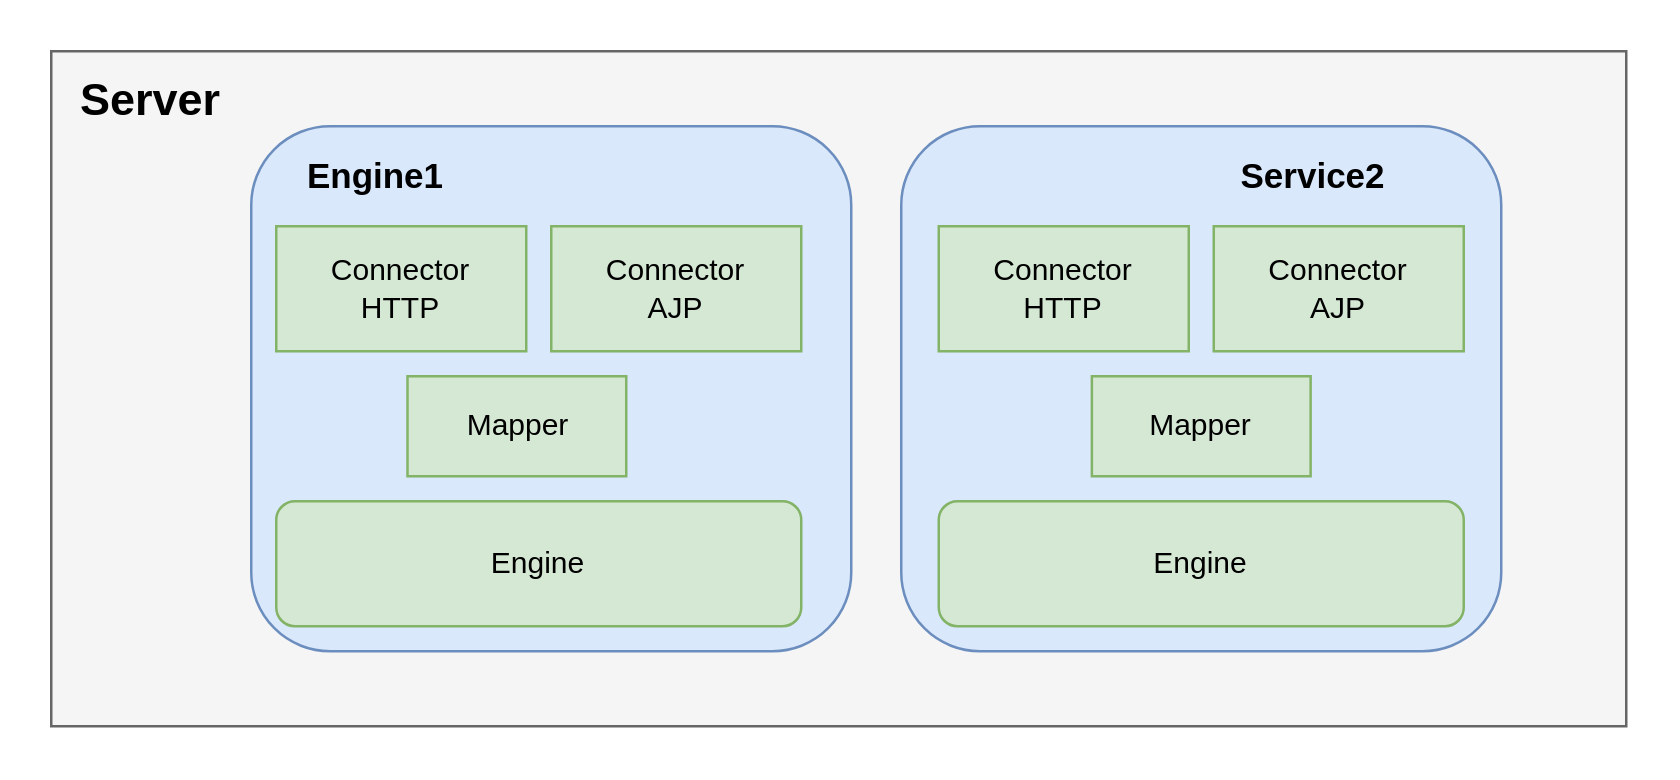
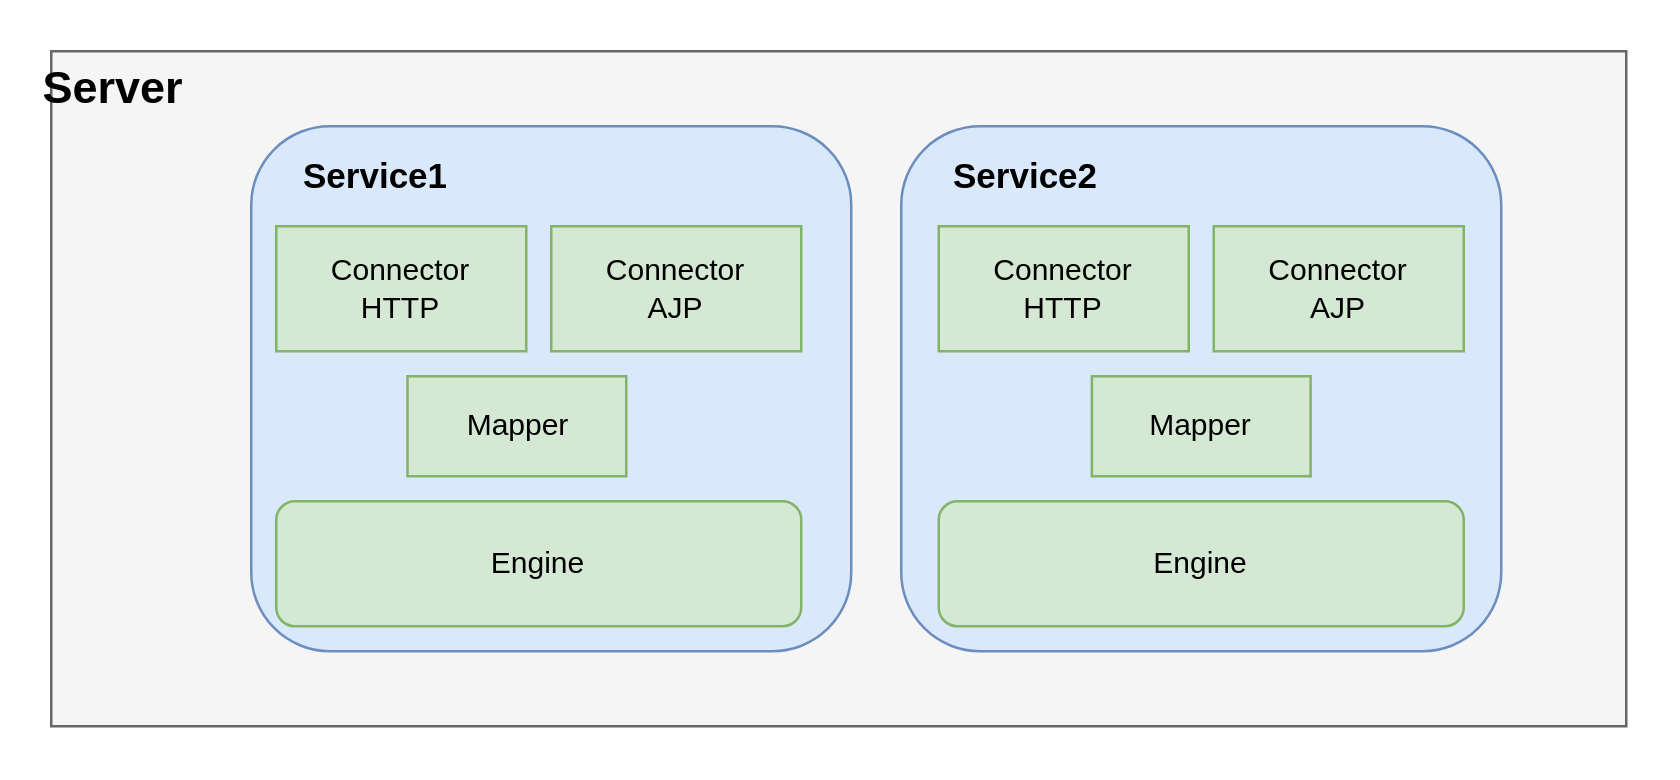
node "Server": moved (151, 101) -> (114, 89)
node "Engine1": label "Engine1" -> "Service1"
node "Service2": moved (1314, 176) -> (1026, 176)
